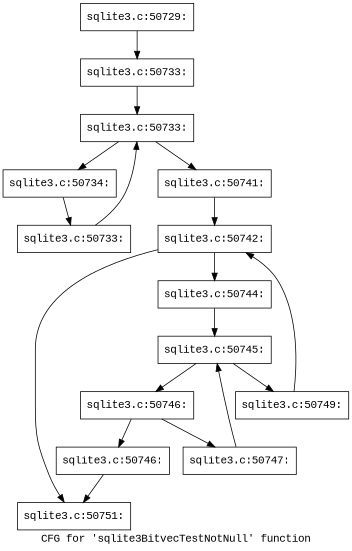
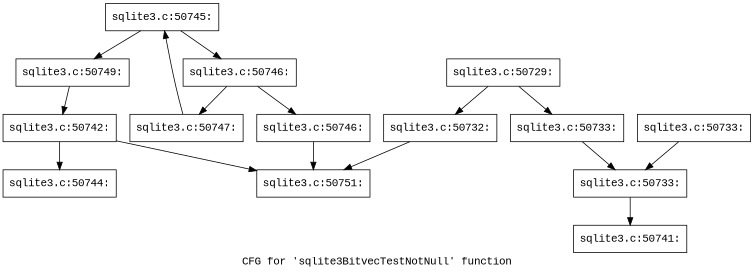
node "sqlite3.c:50732:": added
node "sqlite3.c:50734:": removed
edge "sqlite3.c:50741:" -> "sqlite3.c:50742:": removed
edge "sqlite3.c:50744:" -> "sqlite3.c:50745:": removed
